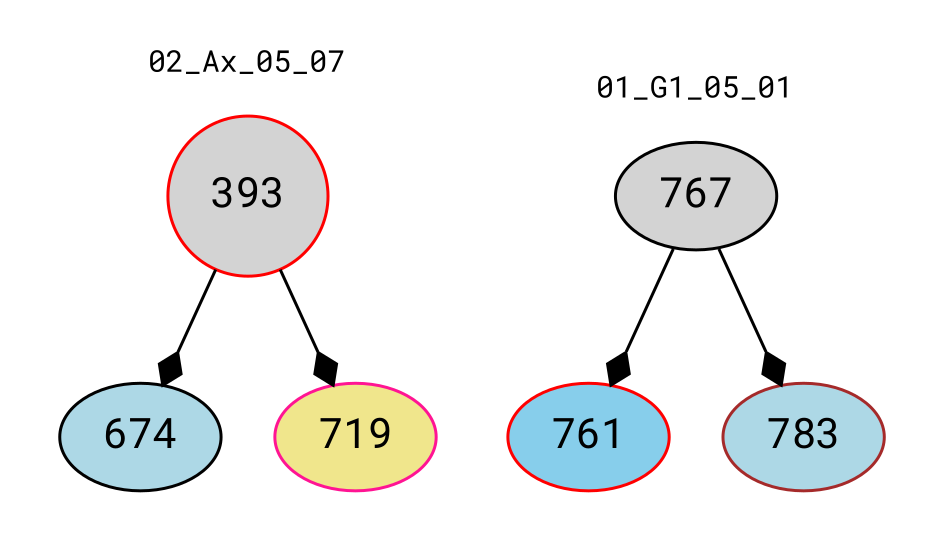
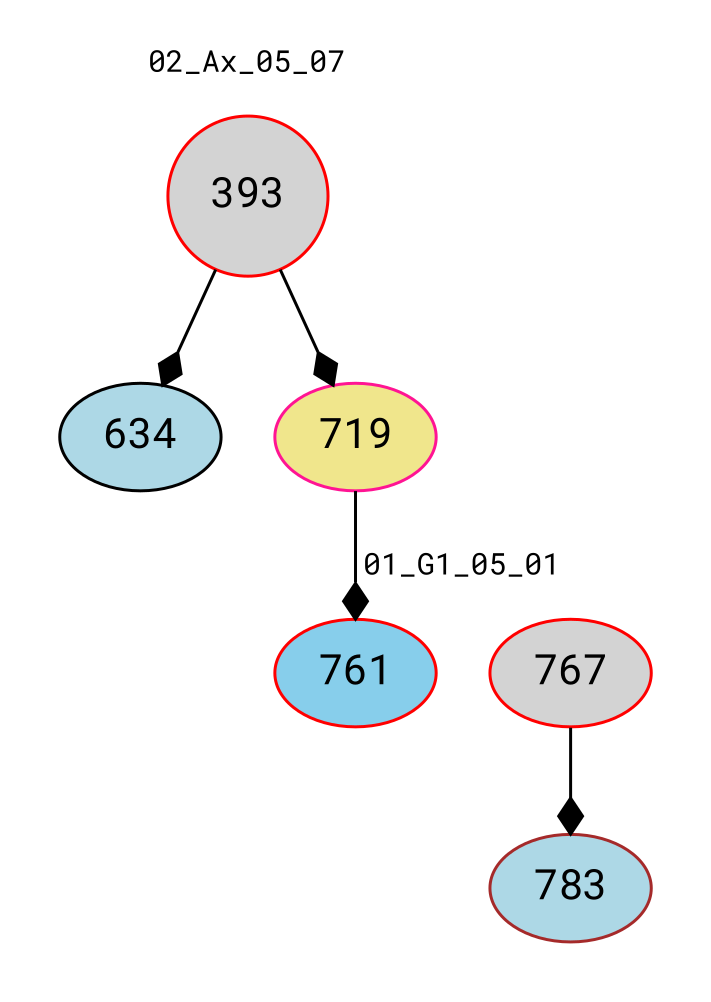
node "767": color black -> red
edge "767" -> "761": now "719" -> "761"
node "674": label "674" -> "634"
